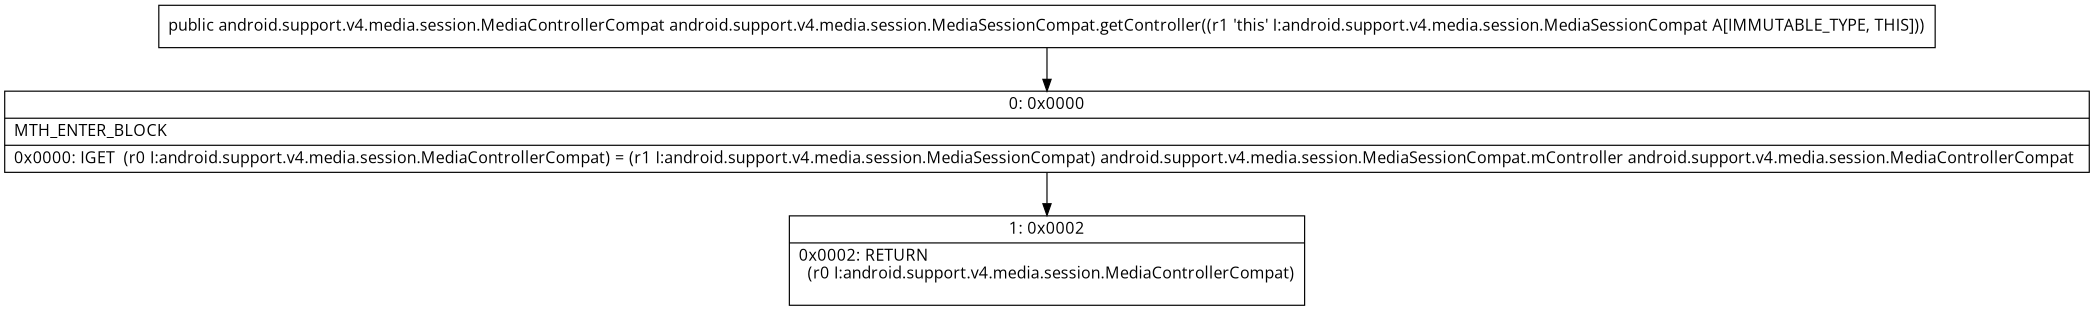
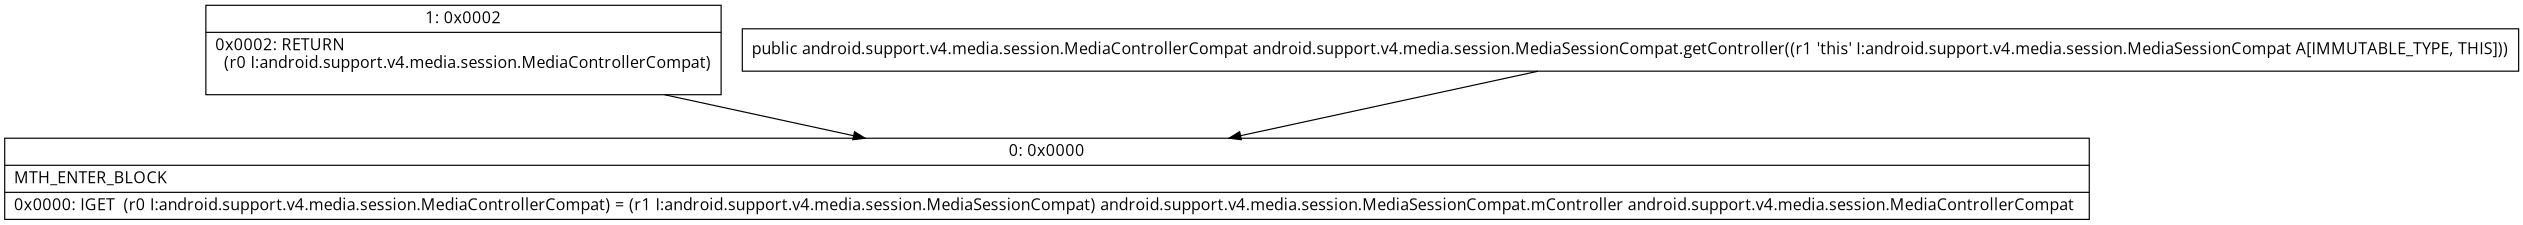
edge "0: 0x0000" -> "1: 0x0002": reversed
